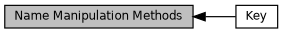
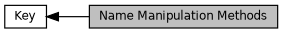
edge "Key" -> "Name Manipulation Methods": reversed
